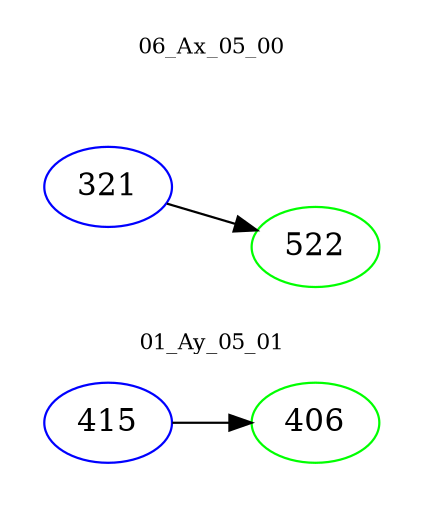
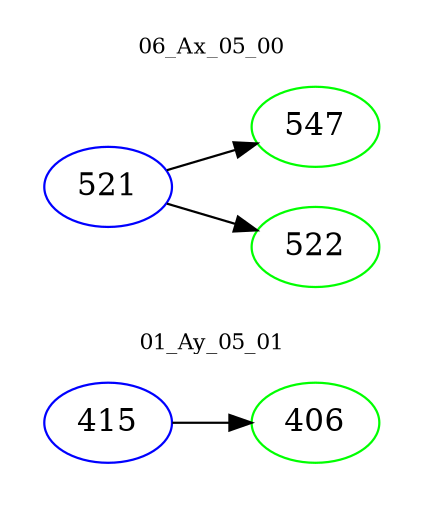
node "547": added
node "321": label "321" -> "521"
